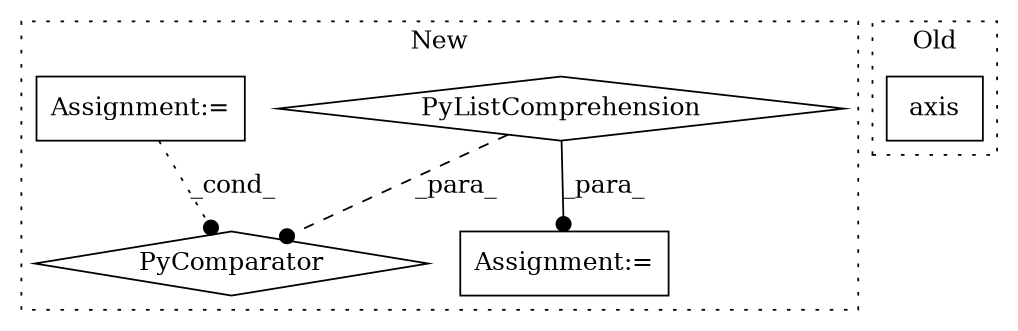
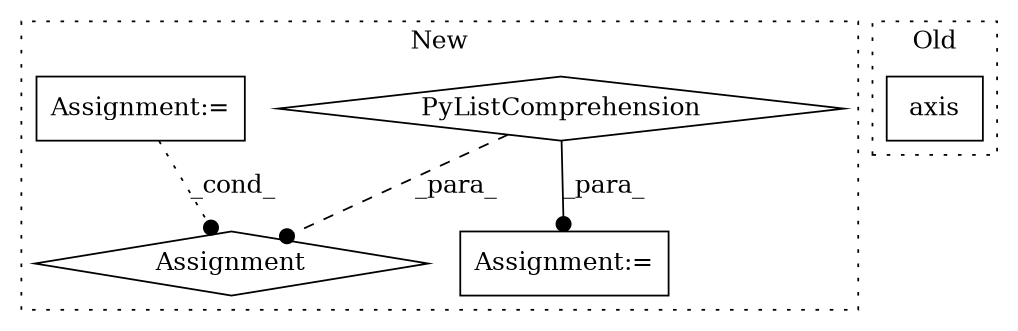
node "PyComparator": label "PyComparator" -> "Assignment"
